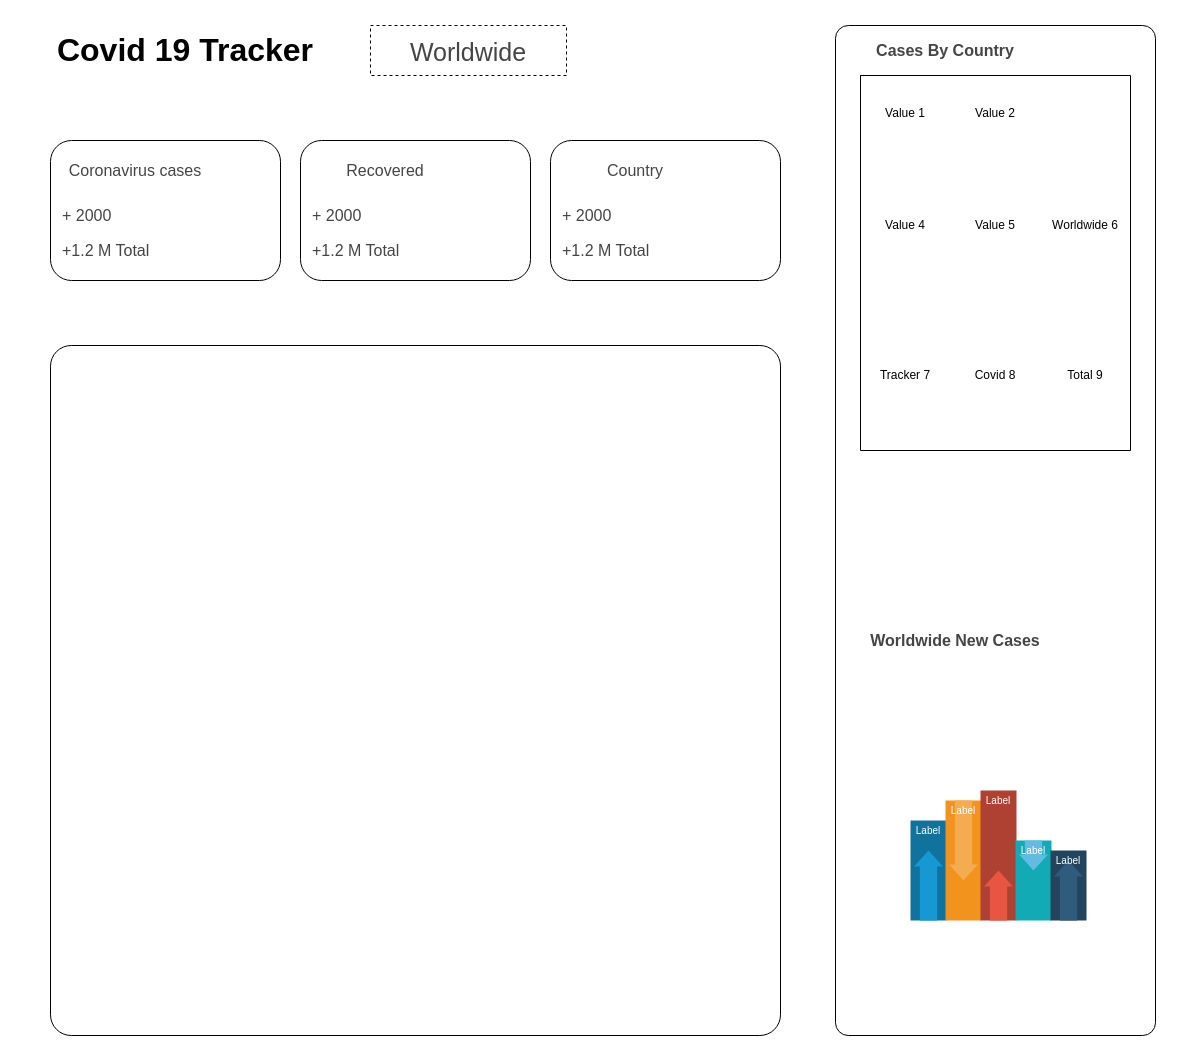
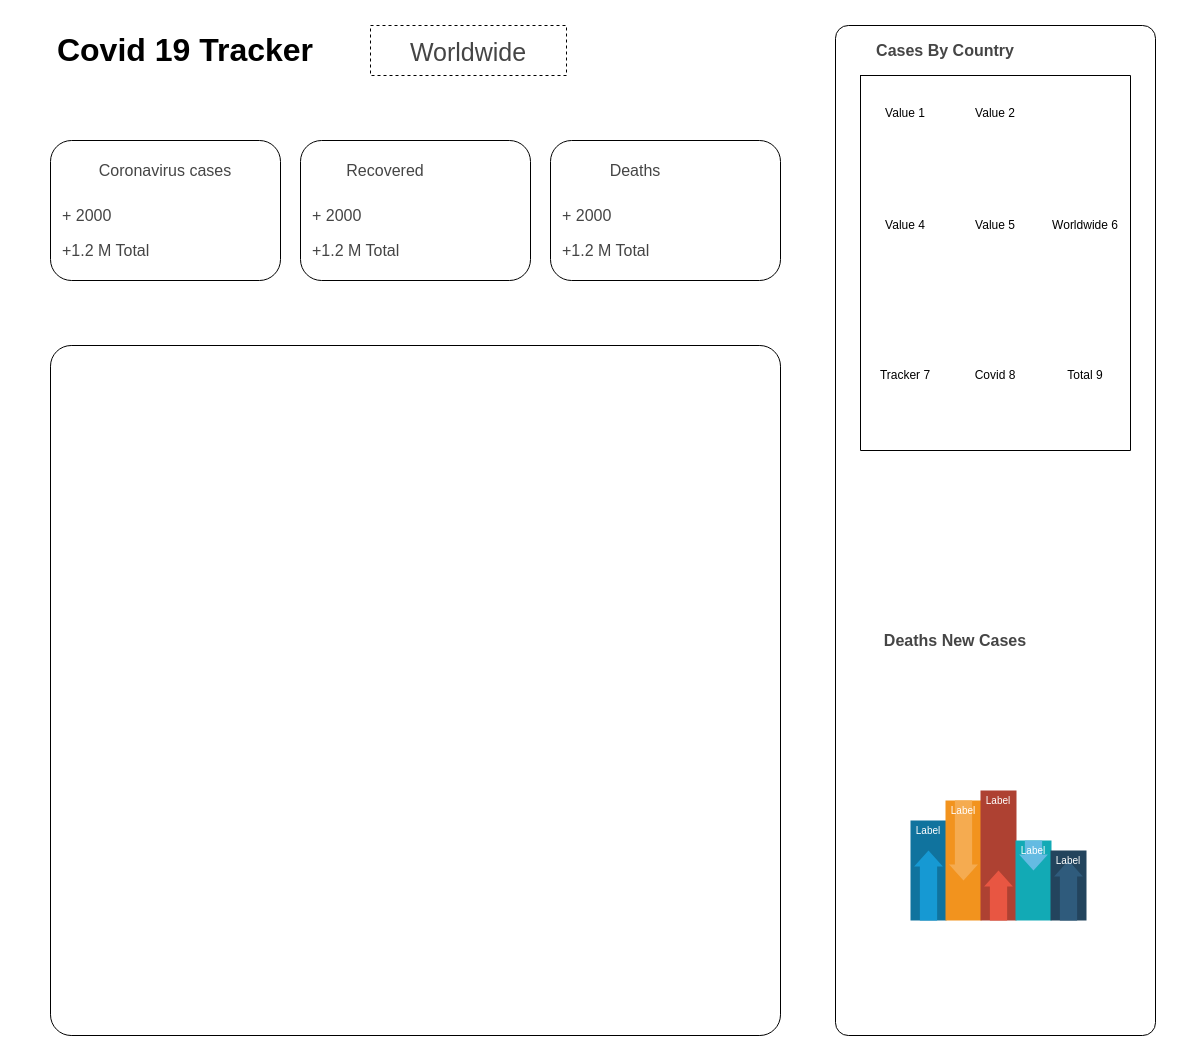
node "Coronavirus cases": moved (136, 166) -> (166, 166)
node "Country": label "Country" -> "Deaths"
node "Worldwide New Cases": label "Worldwide New Cases" -> "Deaths New Cases"
